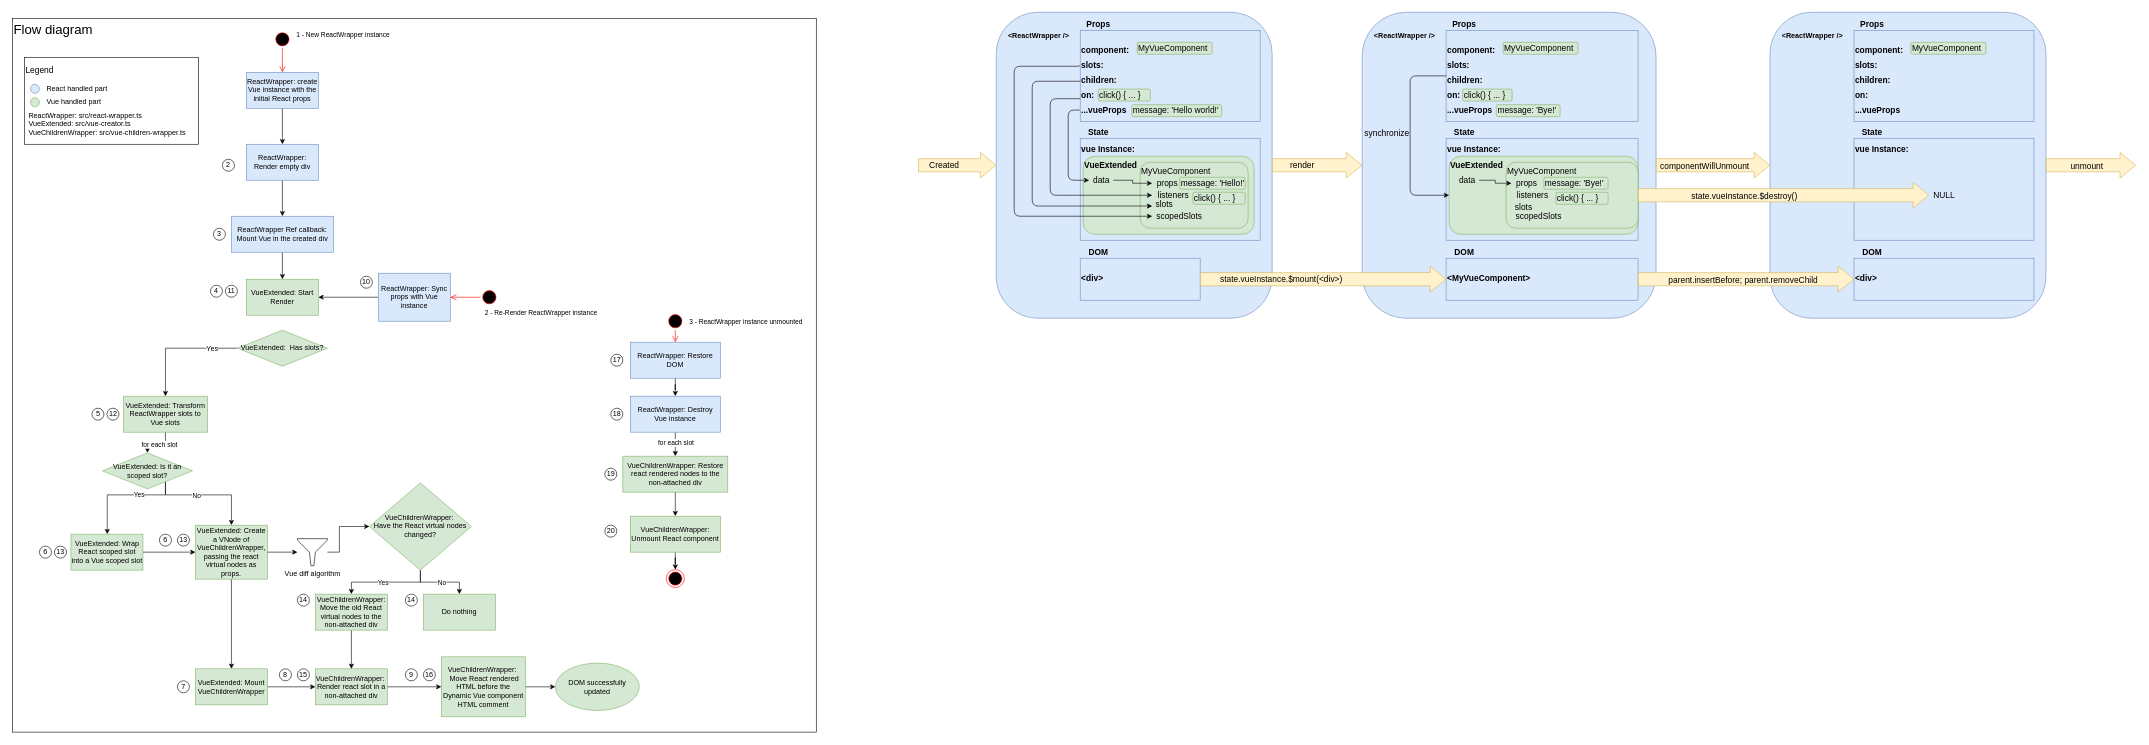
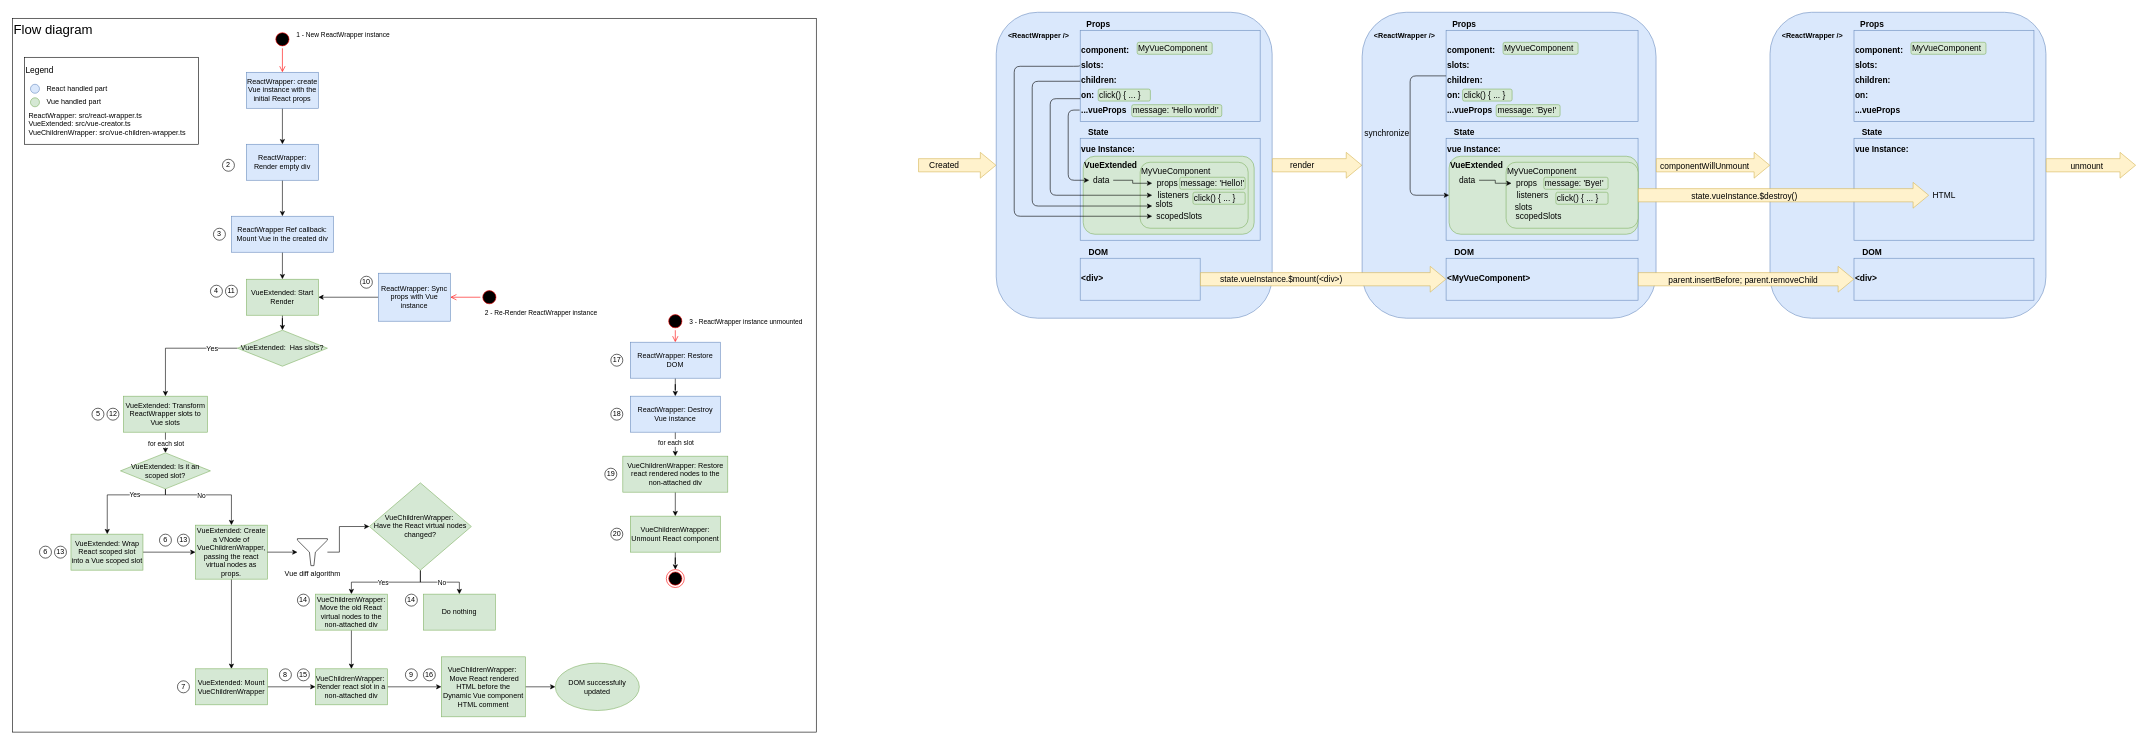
node "NULL": label "NULL" -> "HTML"
edge "VueExtended: Start Render" -> "VueExtended: Has slots?": added
node "VueExtended: Is it an scoped slot?": moved (147, 471) -> (165, 471)
node "20": moved (611, 531) -> (617, 534)
